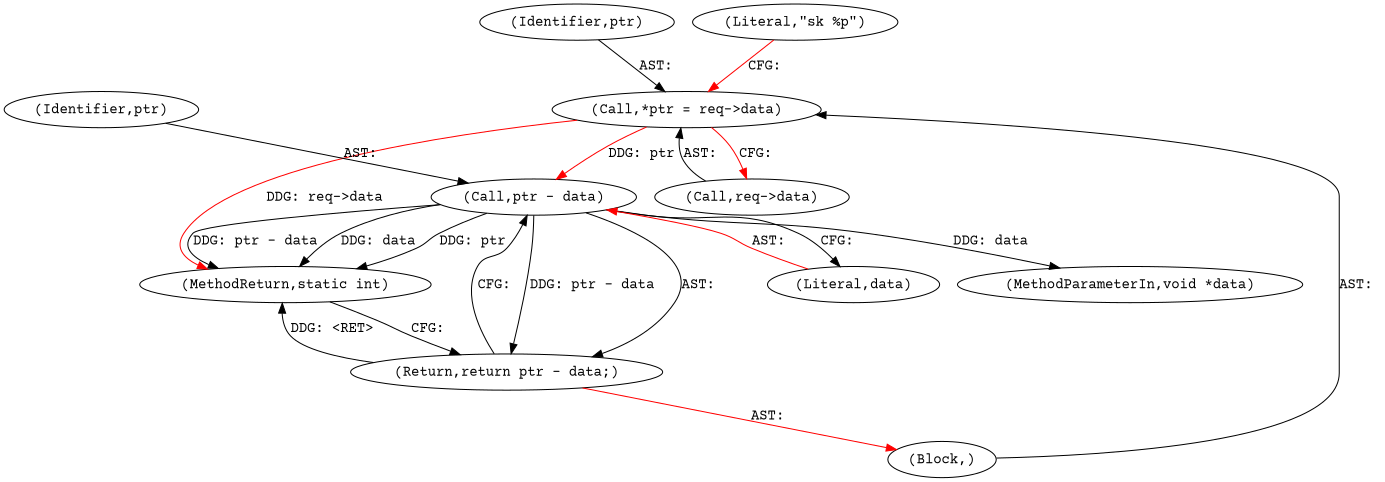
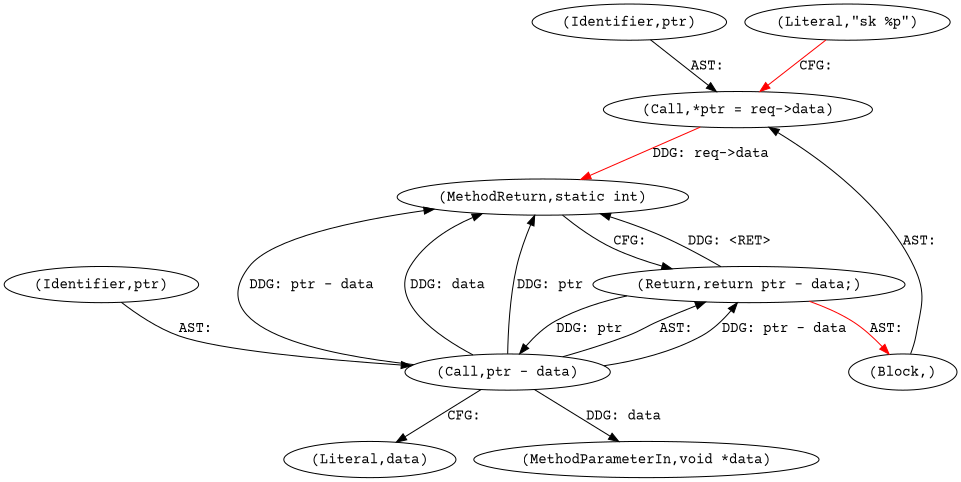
edge "(Call,*ptr = req->data)" -> "(Call,ptr - data)": removed, label "DDG: ptr"
node "(Call,req->data)": removed
edge "(Literal,data)" -> "(Call,ptr - data)": removed, label "AST:"
edge "(Return,return ptr - data;)" -> "(Call,ptr - data)": label "CFG: " -> "DDG: ptr"
